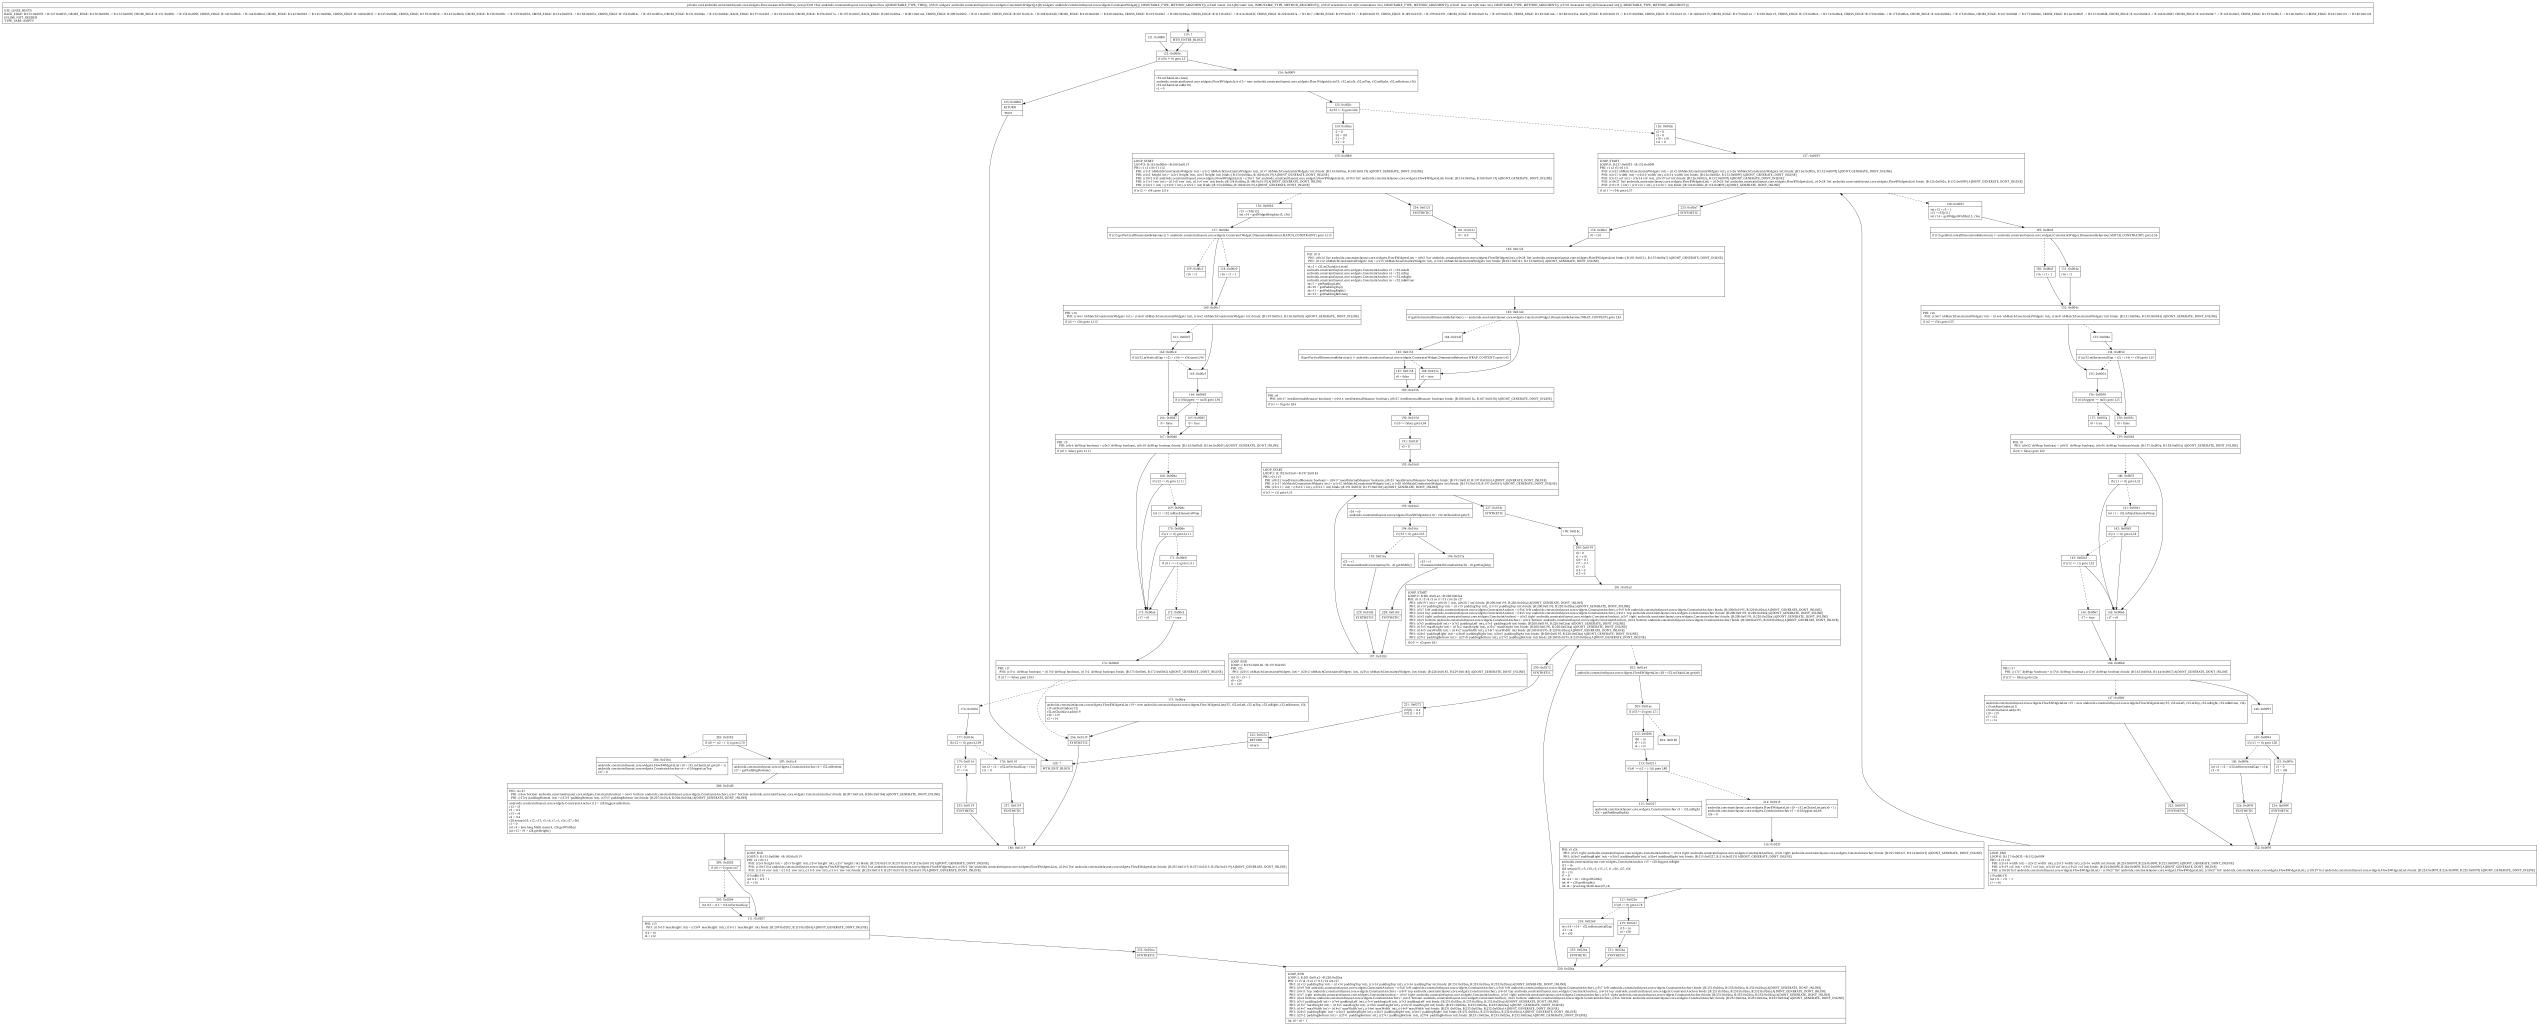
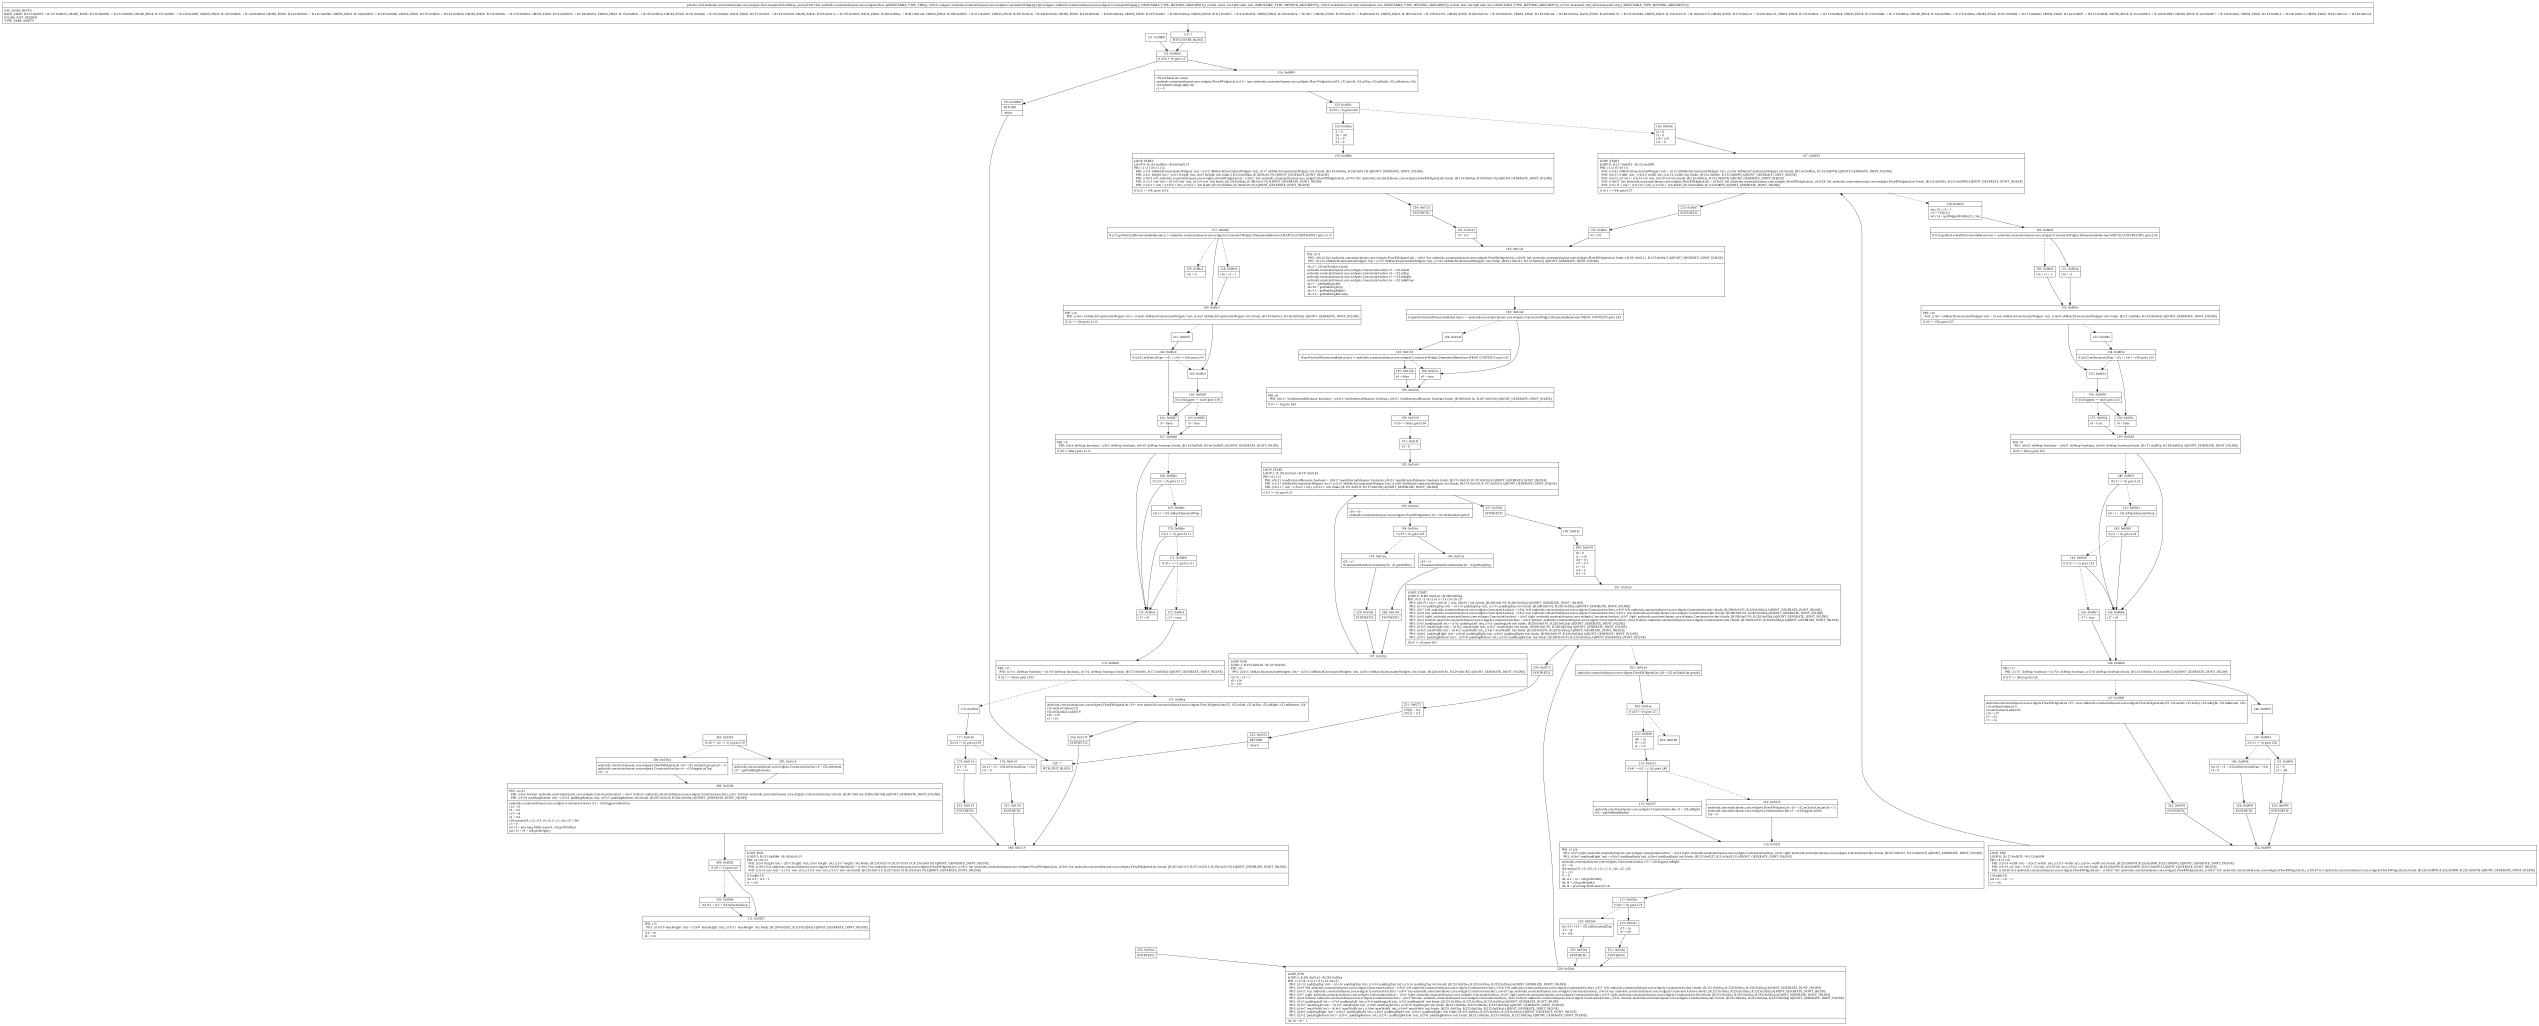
node "124: 0x0009": text "r32.mChainList.add(r10)" -> "r32.mVerticalGap.add(r10)"
node "156: 0x00b2": removed
edge "174: 0x00e8" -> "236: 0x0119": now "174: 0x00e8" -> "175: 0x00ea"
edge "203: 0x01ae" -> "212: 0x020b": style solid -> dashed
edge "235: 0x0119" -> "179: 0x0116": reversed
edge "211: 0x0207" -> "232: 0x026a": removed
